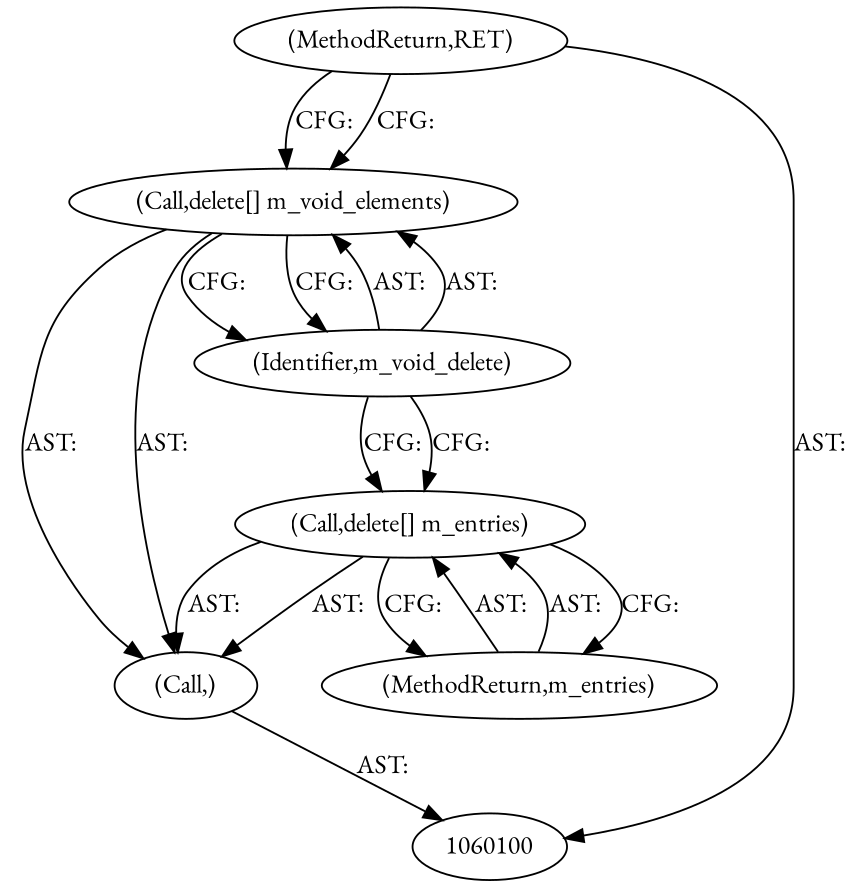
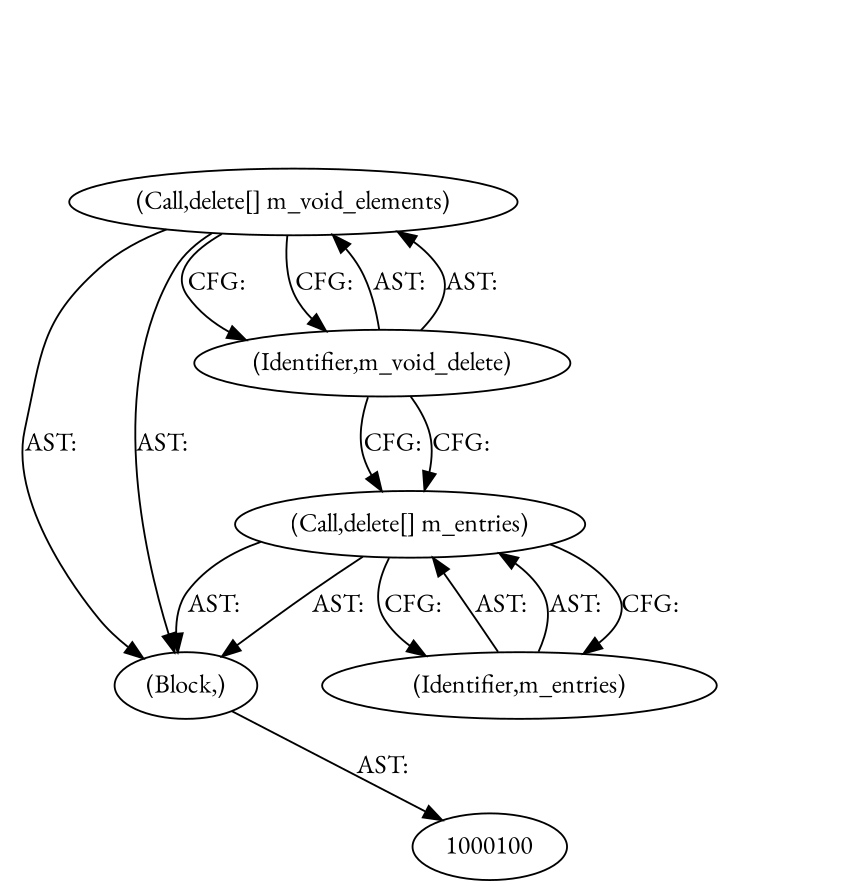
node "(MethodReturn,RET)": removed
node "(Call,)": label "(Call,)" -> "(Block,)"
node "(MethodReturn,m_entries)": label "(MethodReturn,m_entries)" -> "(Identifier,m_entries)"
node "1060100": label "1060100" -> "1000100"
